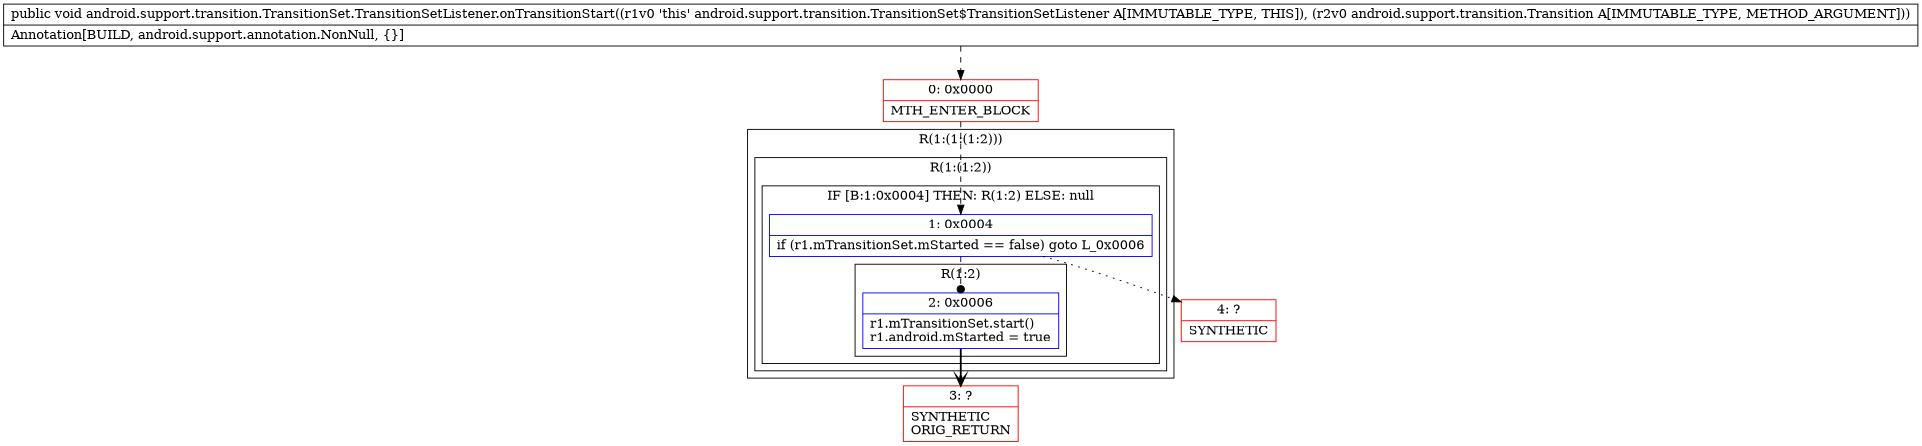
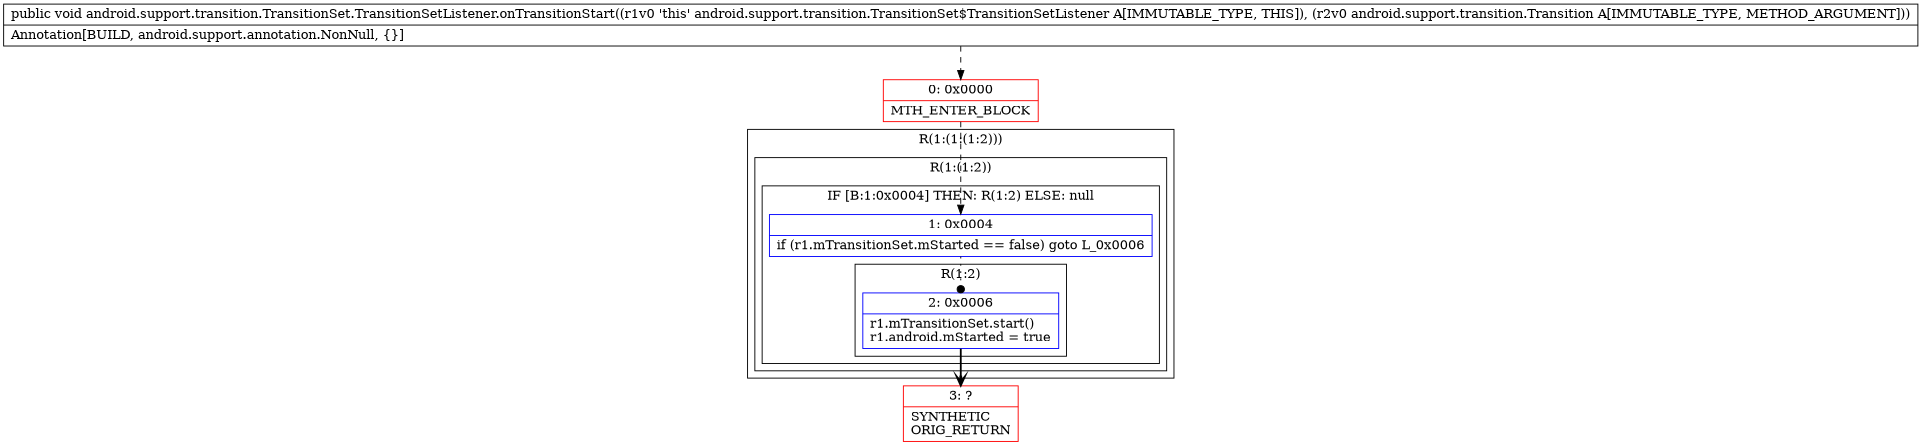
edge "1: 0x0004" -> "2: 0x0006": style dashed -> dotted
node "4: ?": removed
